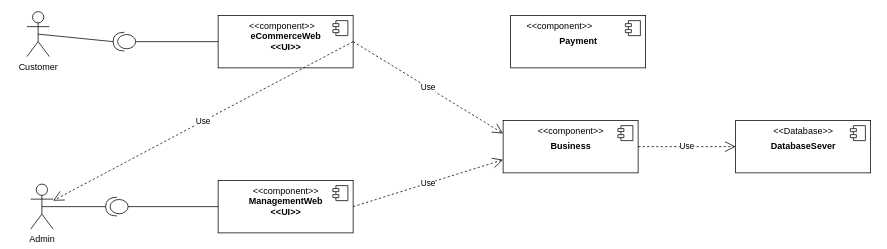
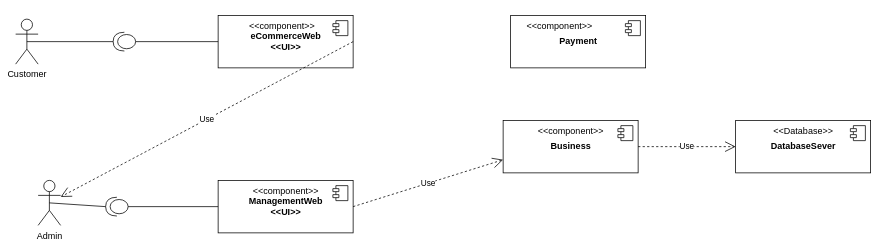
node "Customer": moved (38, 34) -> (27, 42)
edge "eCommerceWeb <<UI>>" -> "Business": removed, label "Use"
node "Admin": moved (42, 207) -> (49, 203)
